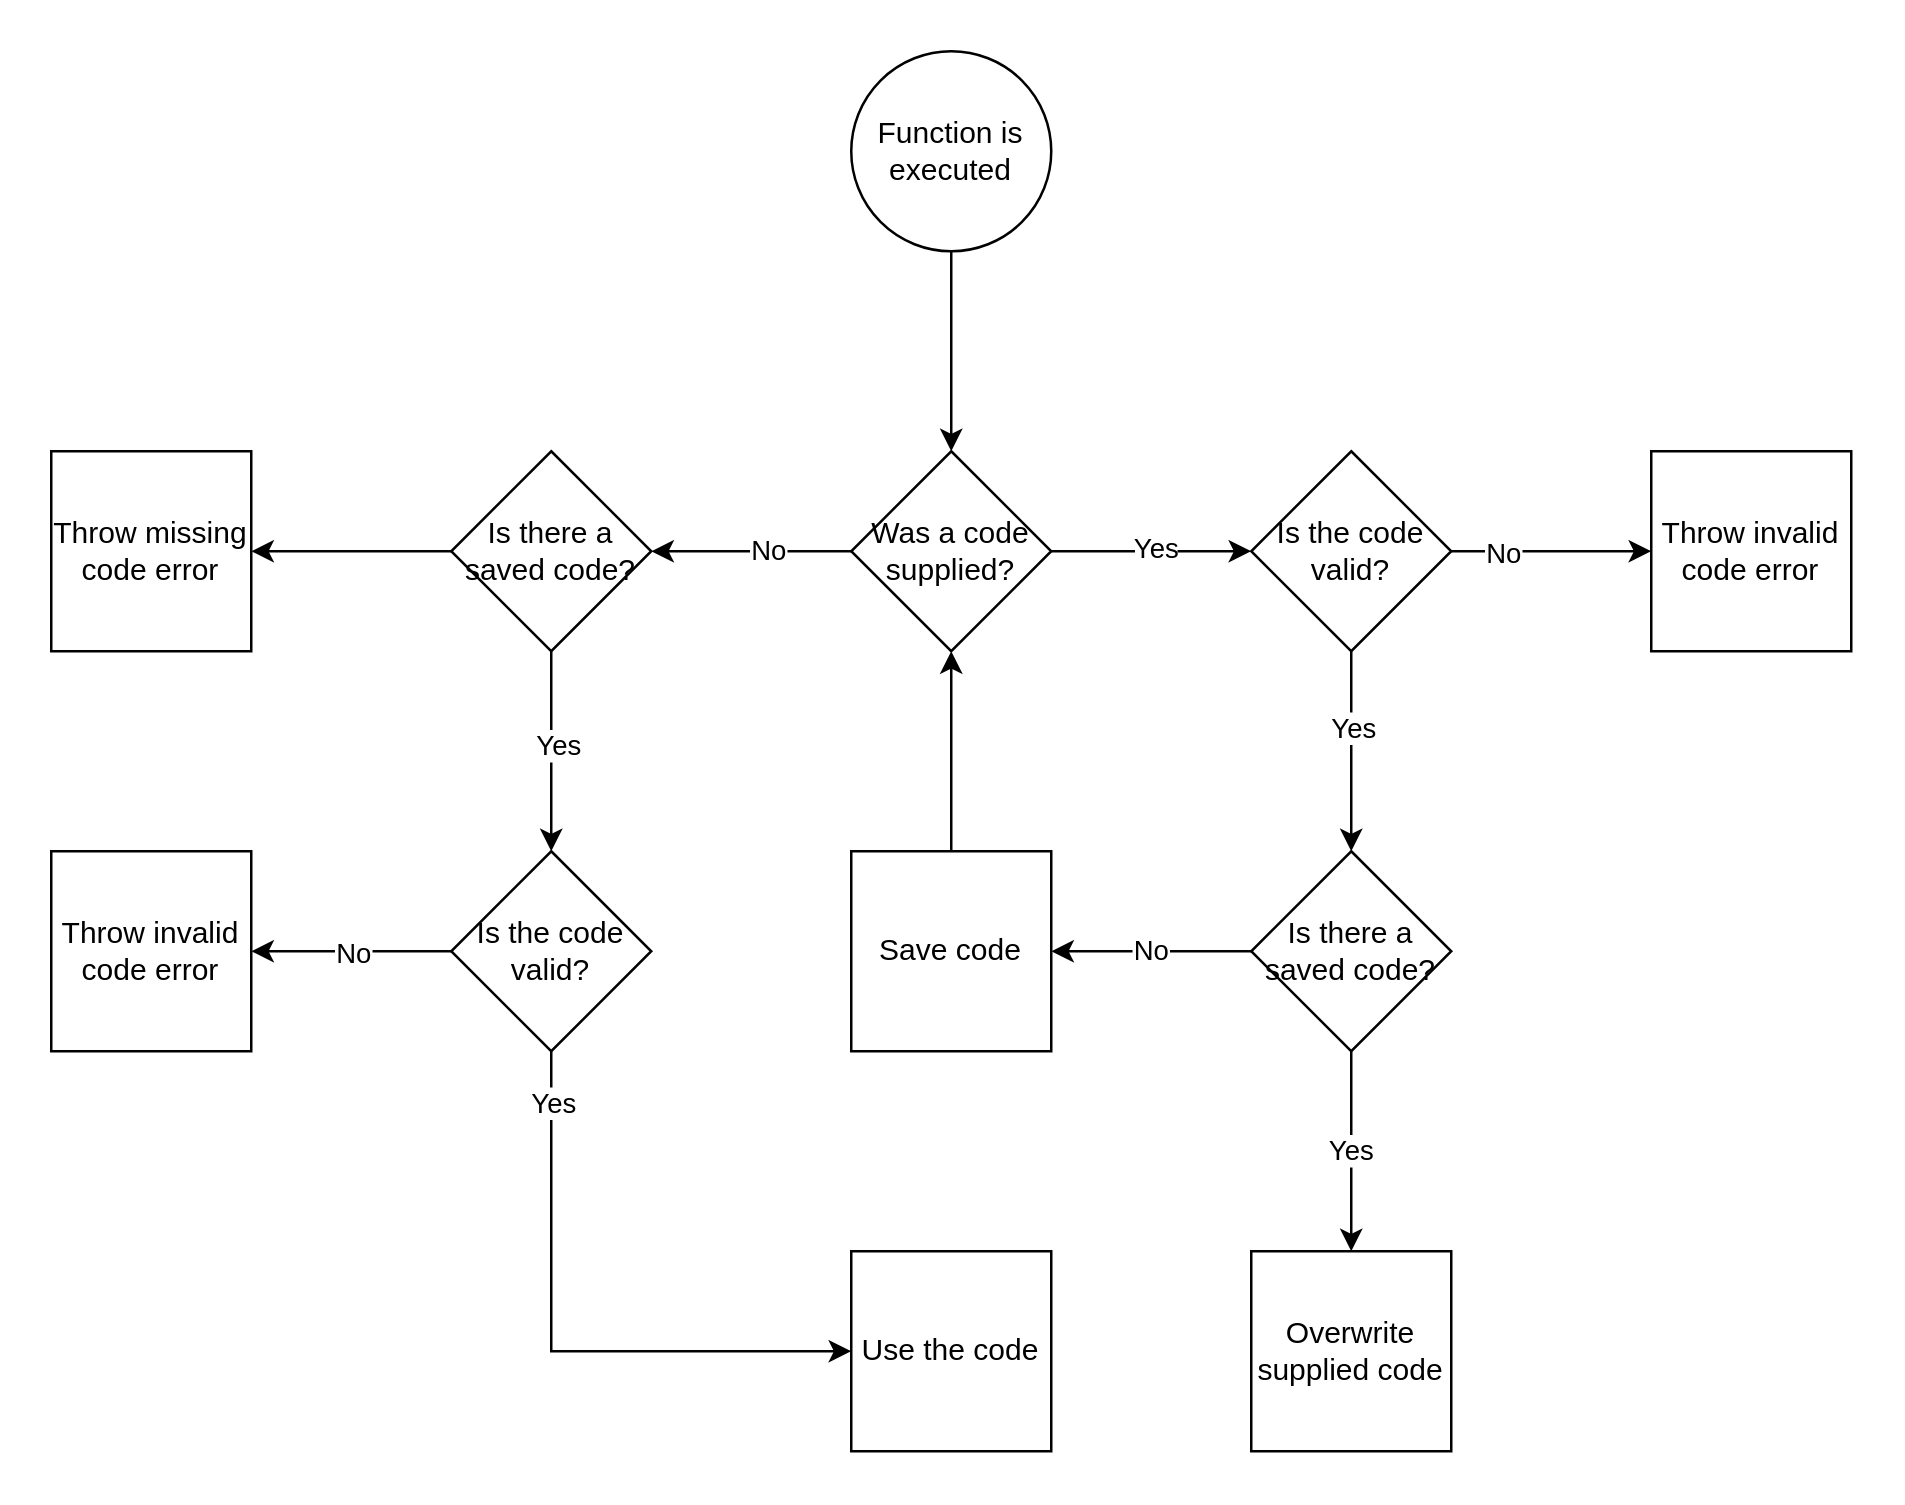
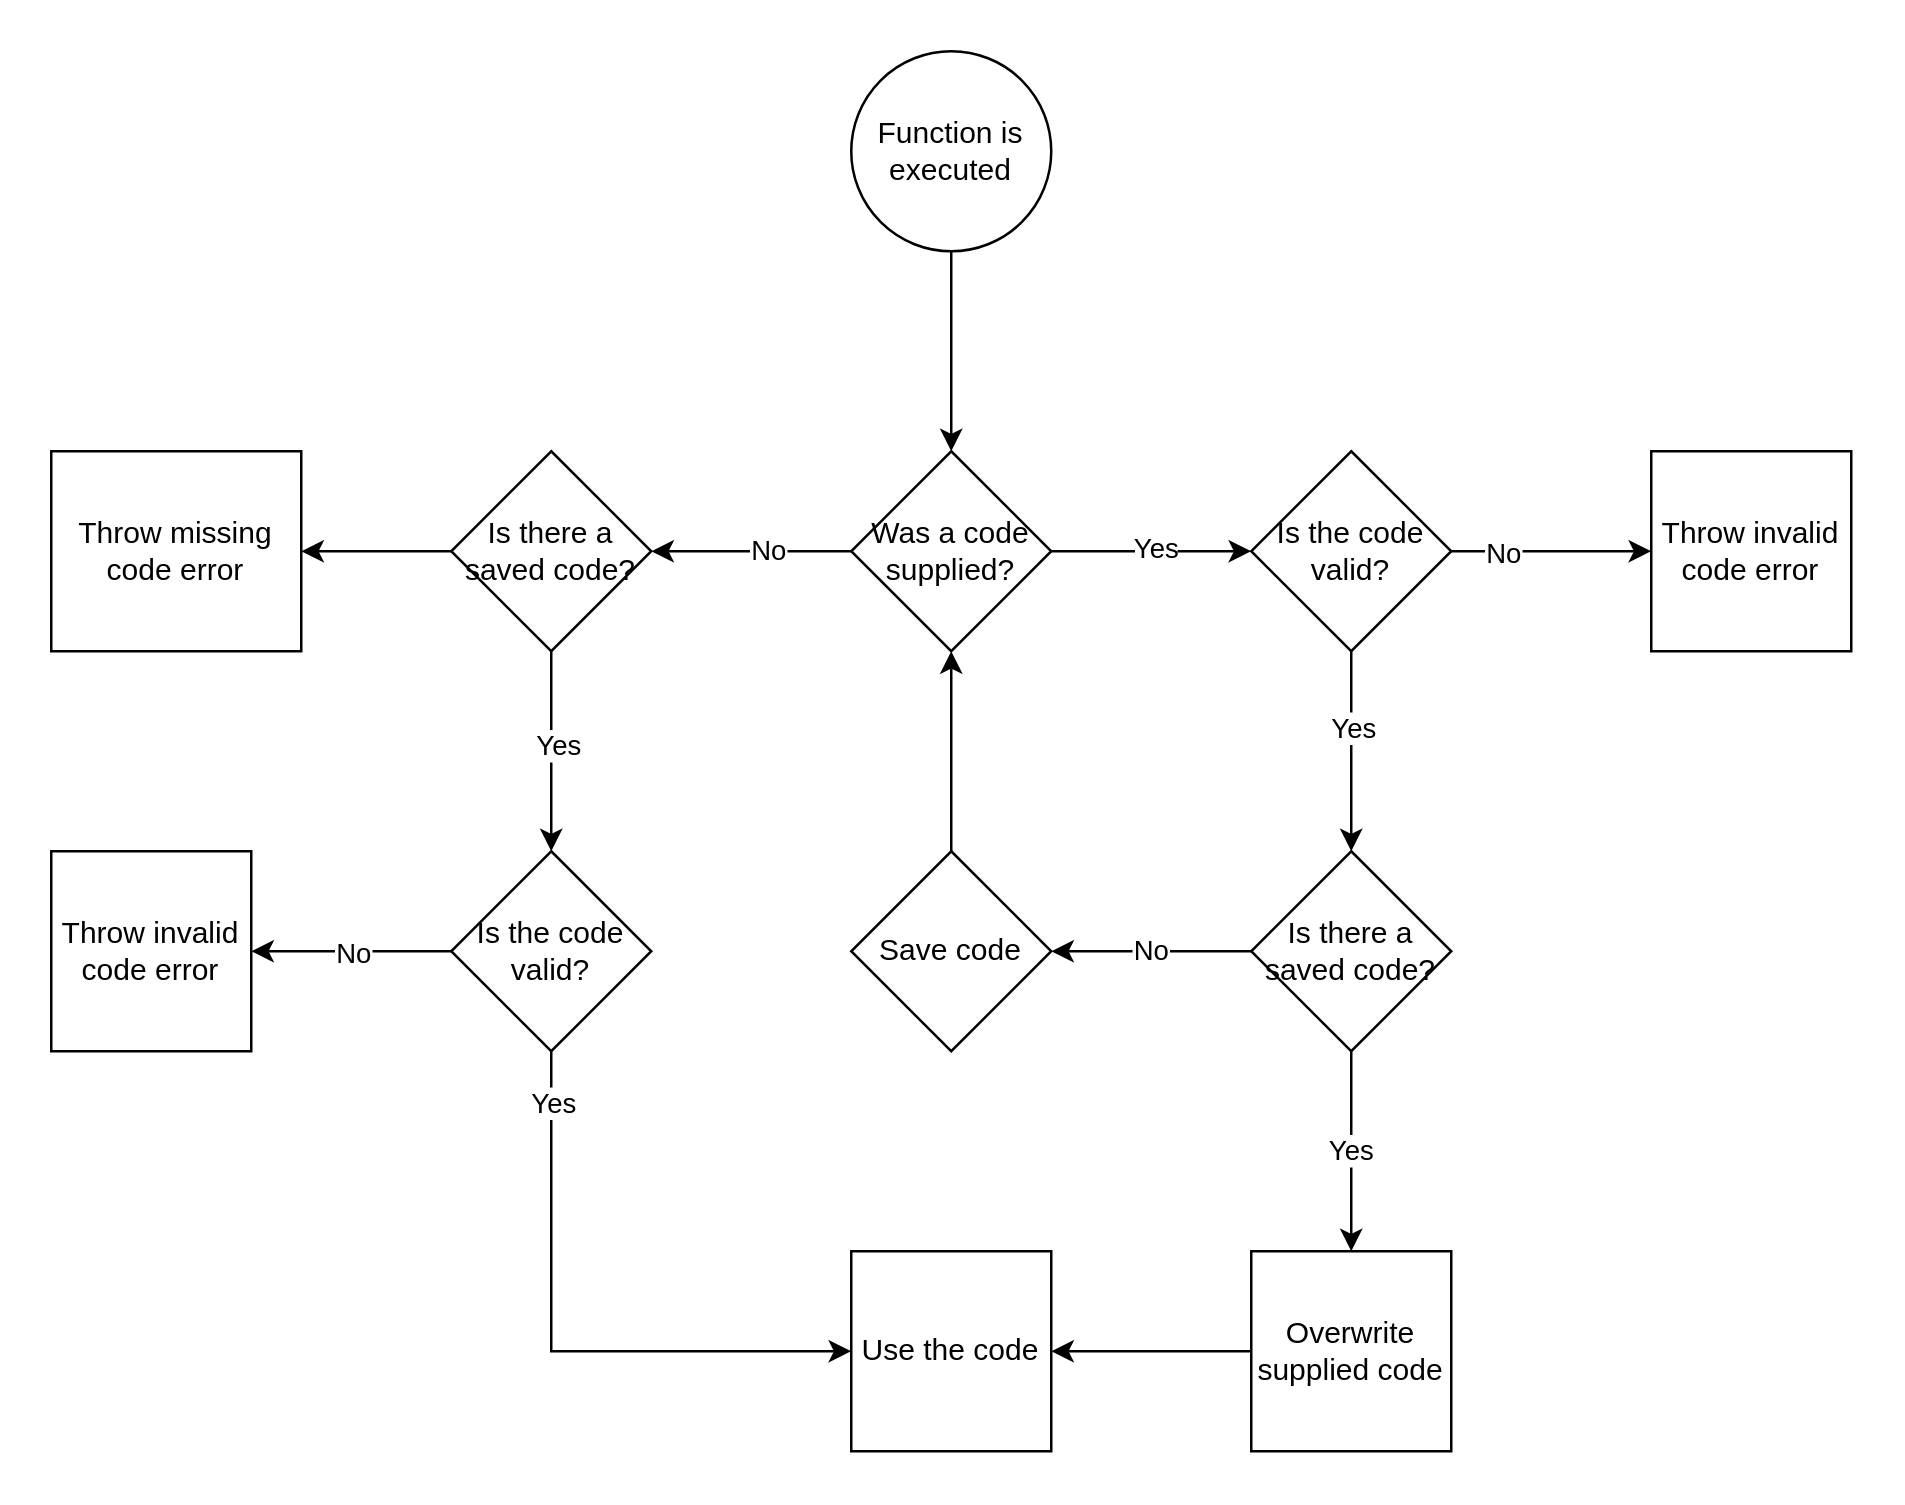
node "Throw missing code error": size 200x200 -> 250x200
node "Save code": shape rectangle -> diamond
edge "Overwrite supplied code" -> "Use the code": added
